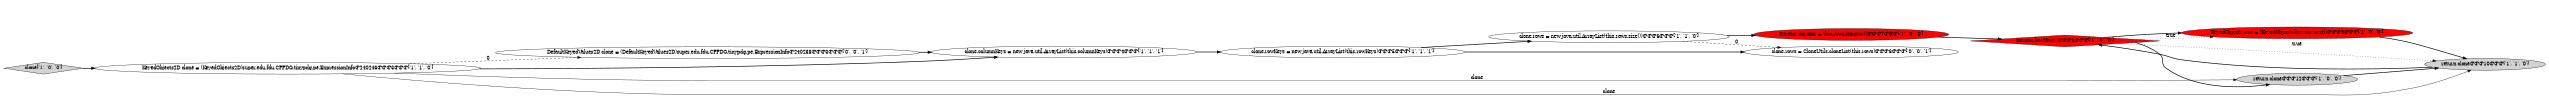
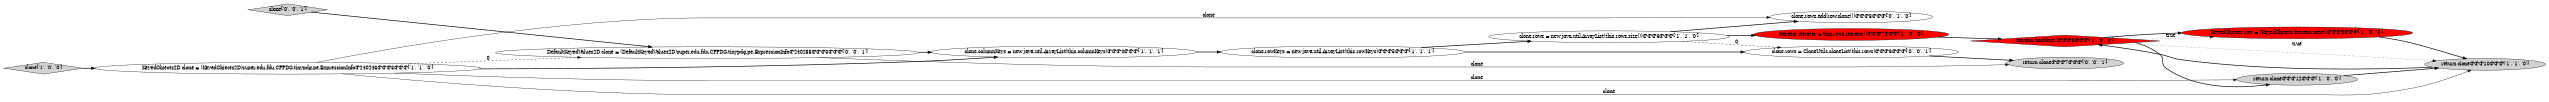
node "clone['0', '0', '1']": added
node "clone.rows.add(row.clone())@@@8@@@['0', '1', '0']": added
node "return clone@@@7@@@['0', '0', '1']": added
